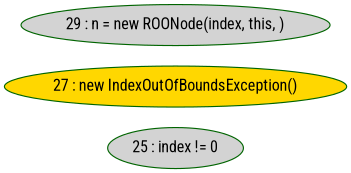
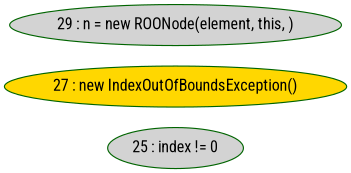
node "29 : n = new ROONode(index, this, )": label "29 : n = new ROONode(index, this, )" -> "29 : n = new ROONode(element, this, )"
